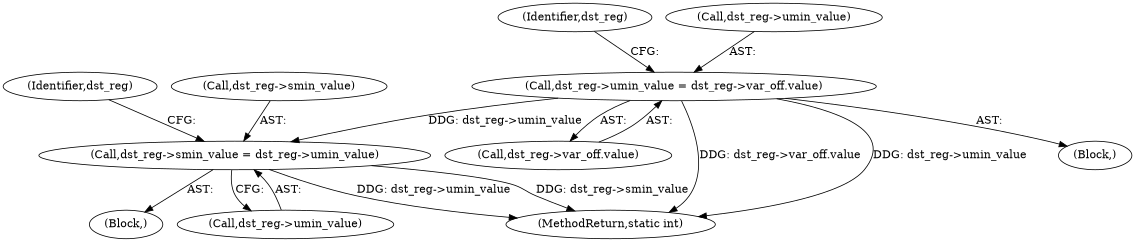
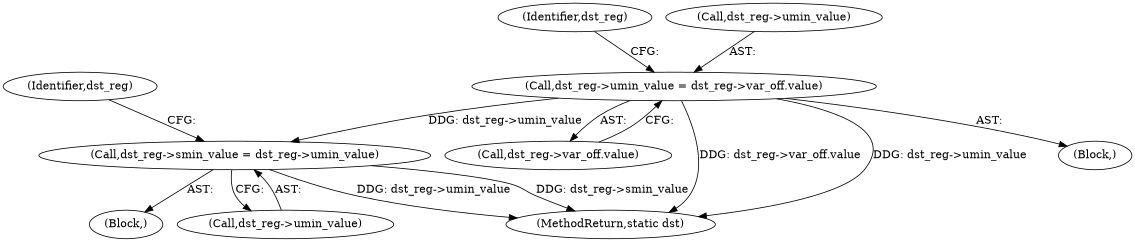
node "(Call,dst_reg->smin_value)": removed
edge "(Call,dst_reg->var_off.value)" -> "(Call,dst_reg->umin_value = dst_reg->var_off.value)": label "AST: " -> "CFG: "
node "(MethodReturn,static int)": label "(MethodReturn,static int)" -> "(MethodReturn,static dst)"
